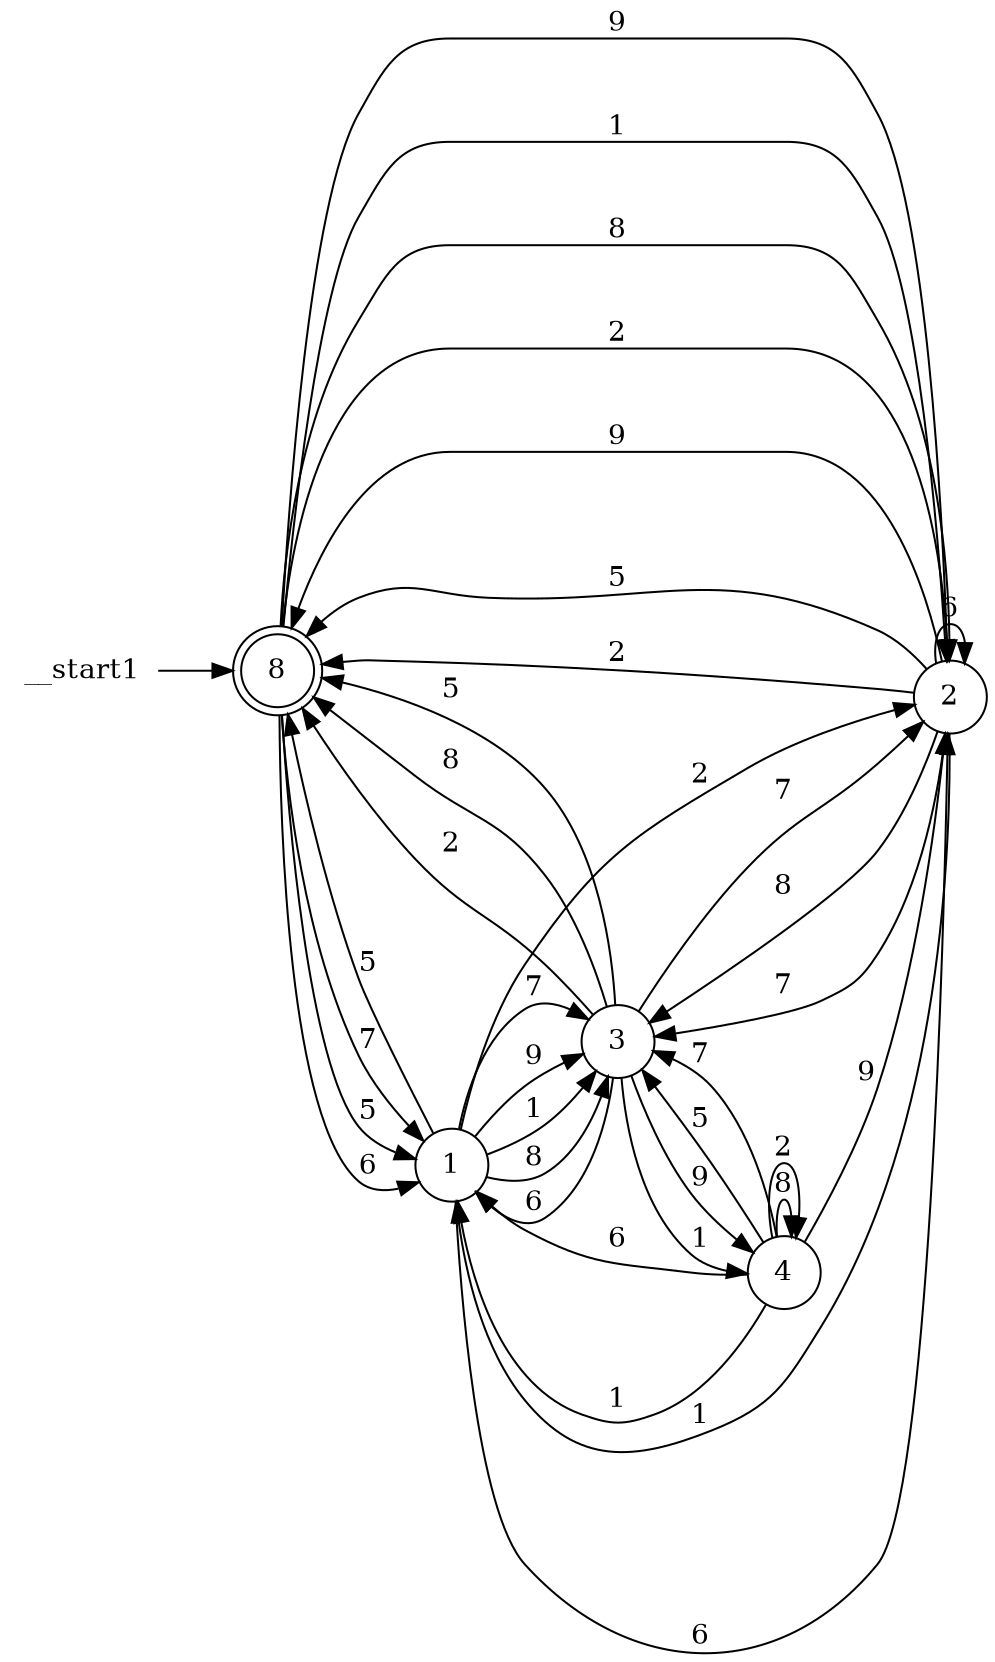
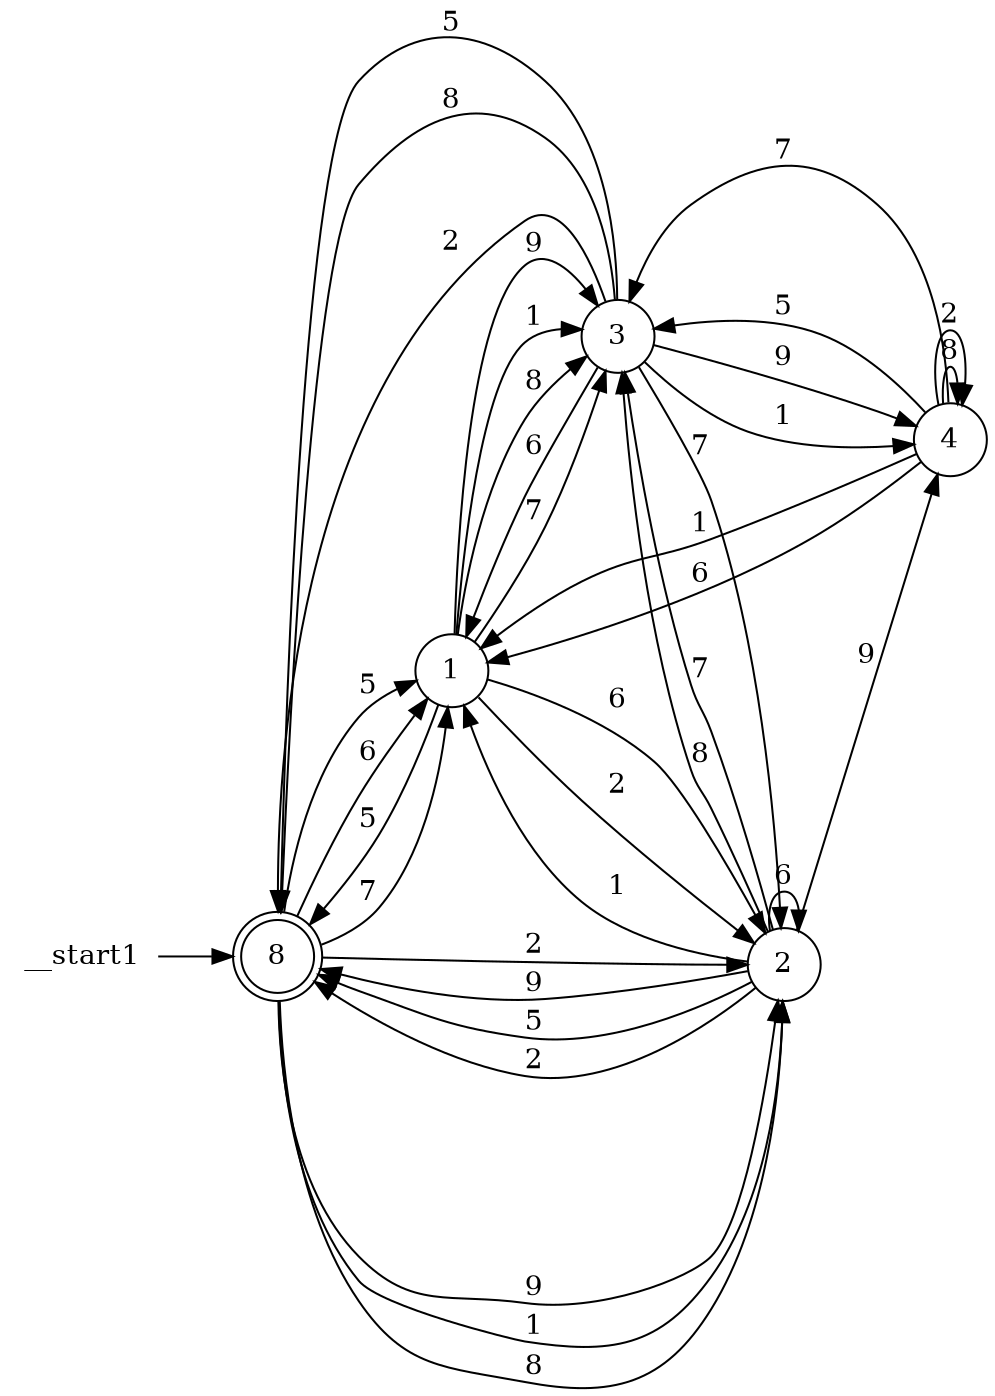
edge "4" -> "2": reversed
